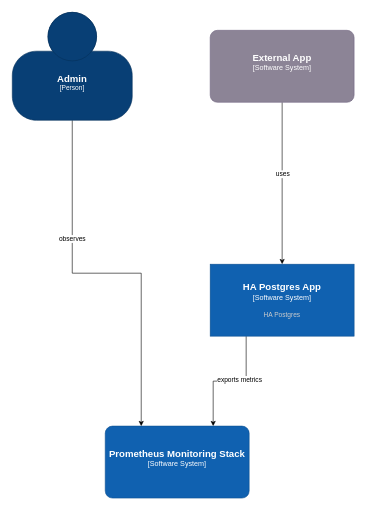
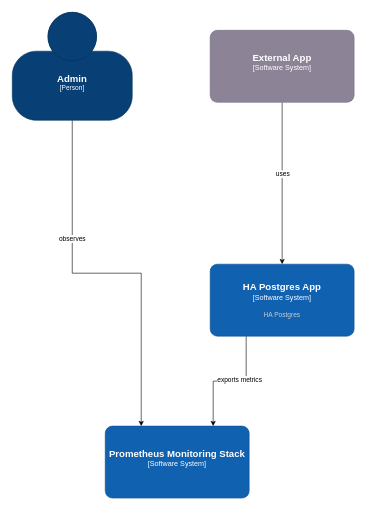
node "HA Postgres App [Software System] HA Postgres": shape rectangle -> rounded rectangle
